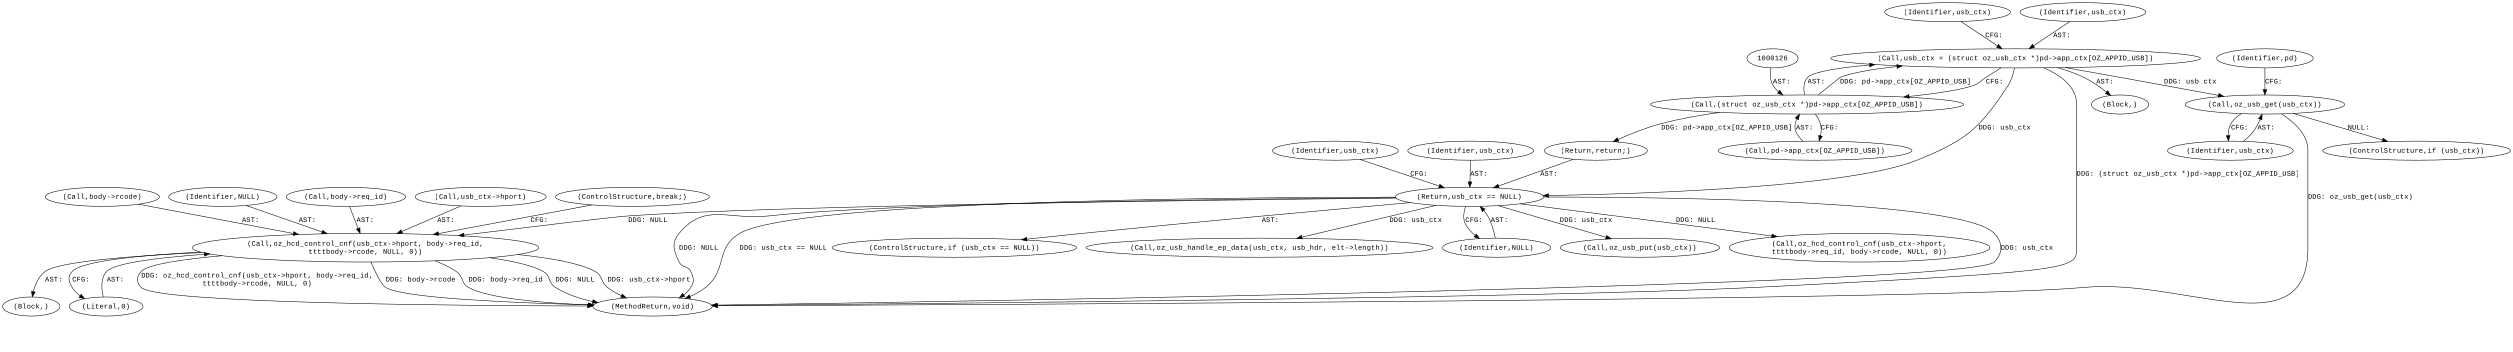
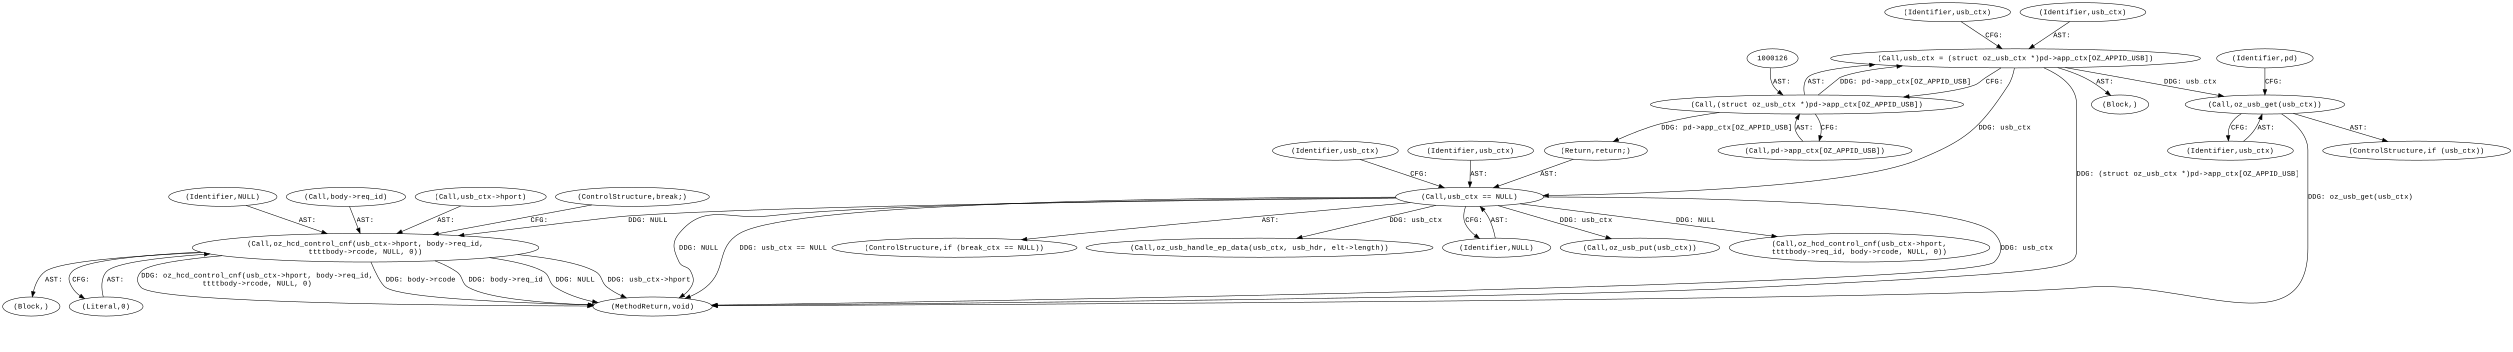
edge "(Call,oz_usb_get(usb_ctx))" -> "(ControlStructure,if (usb_ctx))": label "NULL: " -> "AST: "
node "(Call,body->rcode)": removed
node "(Return,usb_ctx == NULL)": label "(Return,usb_ctx == NULL)" -> "(Call,usb_ctx == NULL)"
node "(ControlStructure,if (usb_ctx == NULL))": label "(ControlStructure,if (usb_ctx == NULL))" -> "(ControlStructure,if (break_ctx == NULL))"
